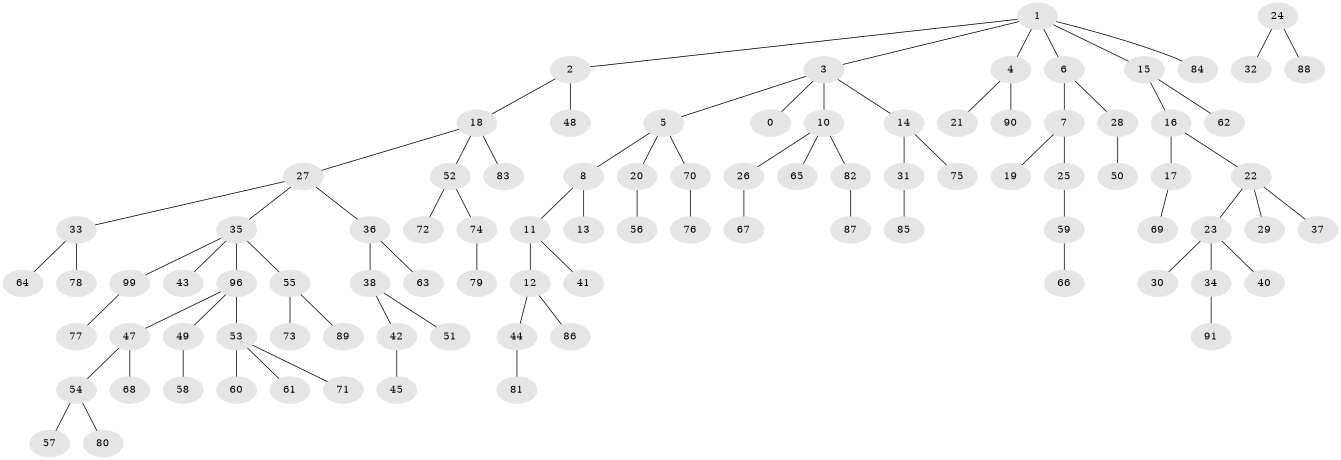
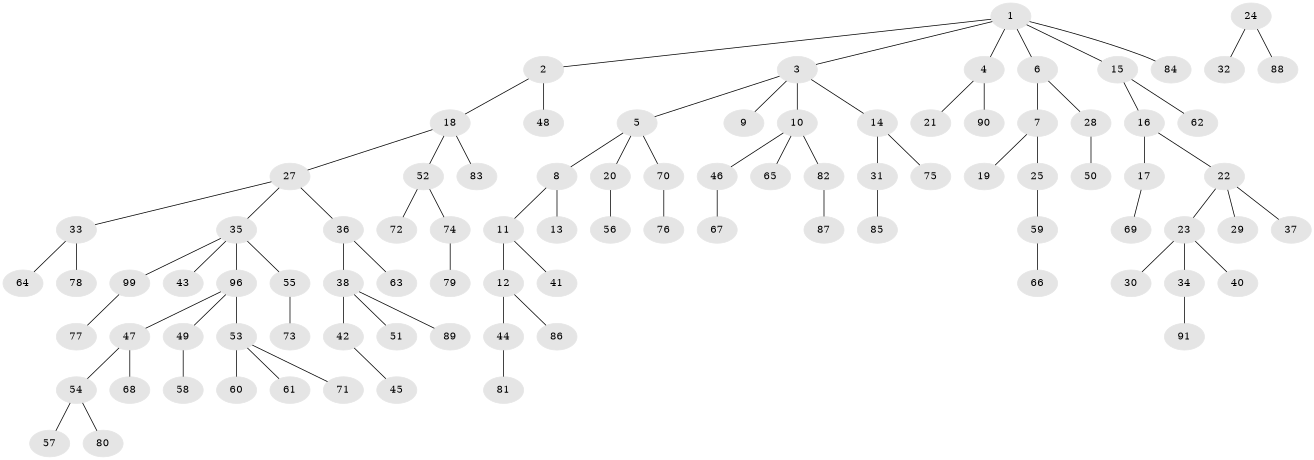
node "0": label "0" -> "9"
node "26": label "26" -> "46"
edge "55" -- "89": now "38" -- "89"
